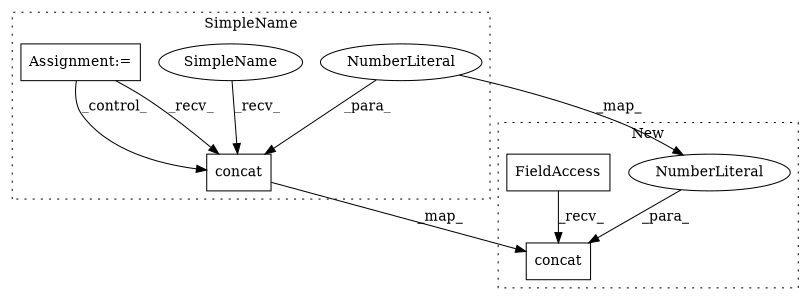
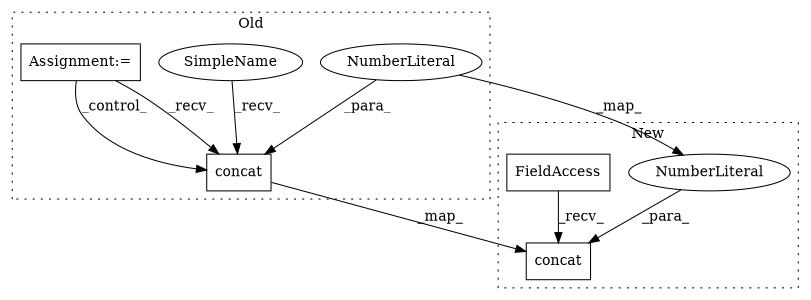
cluster "SimpleName": label "SimpleName" -> "Old"
